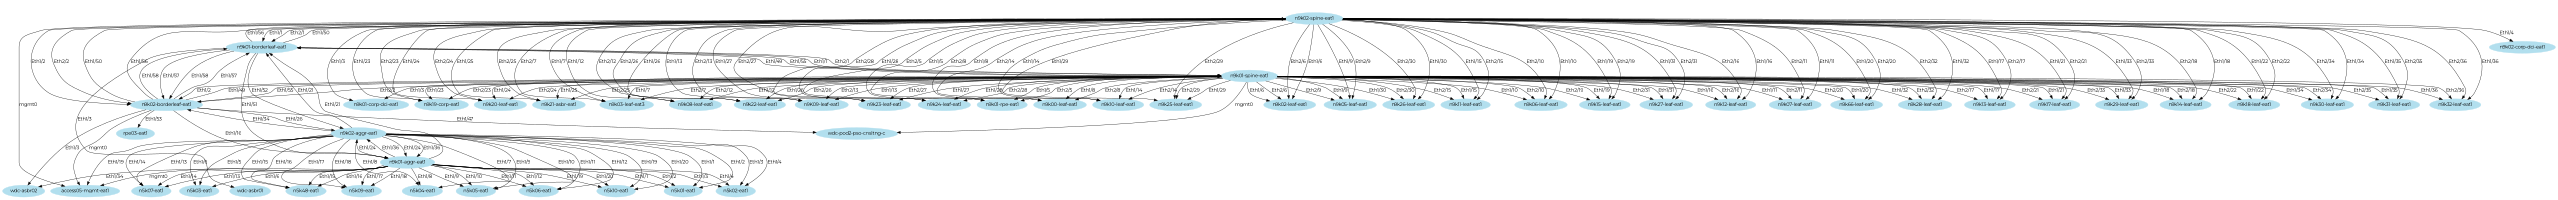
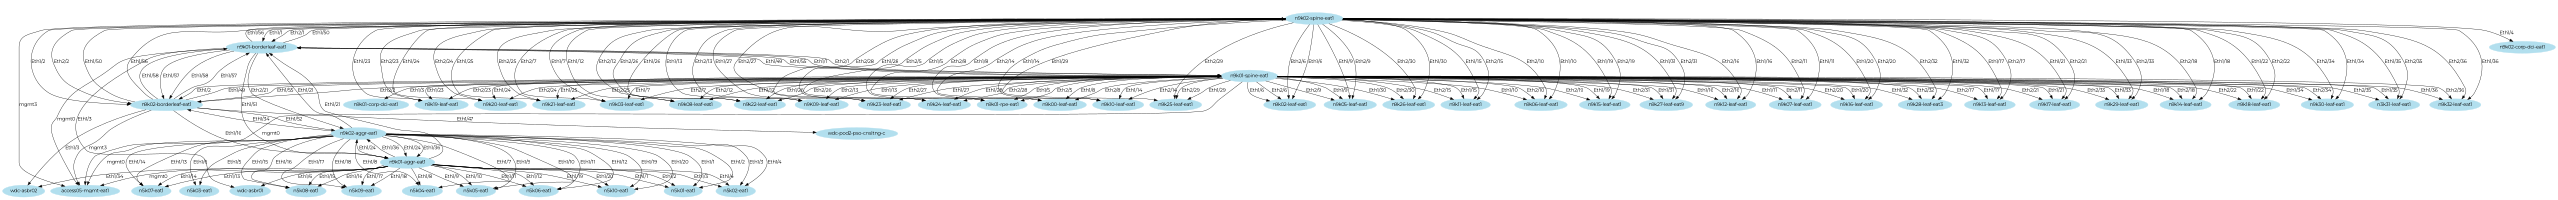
edge "n9k02-spine-eat1" -> "n9k01-corp-dci-eat1": removed, label "Eth1/3"
edge "n9k01-borderleaf-eat1" -> "access05-mgmt-eat1": added, label "mgmt0"
edge "n9k01-borderleaf-eat1" -> "n9k02-aggr-eat1": label "Eth1/52" -> "Eth2/21"
edge "n9k02-spine-eat1" -> "access05-mgmt-eat1": label "mgmt0" -> "mgmt3"
node "n9k19-corp-eat1": label "n9k19-corp-eat1" -> "n9k19-leaf-eat1"
node "n9k21-asbr-eat1": label "n9k21-asbr-eat1" -> "n9k21-leaf-eat1"
node "n9k03-leaf-eat3": label "n9k03-leaf-eat3" -> "n9k03-leaf-eat1"
node "n9k27-leaf-eat1": label "n9k27-leaf-eat1" -> "n9k27-leaf-eat9"
node "n9k66-leaf-eat1": label "n9k66-leaf-eat1" -> "n9k16-leaf-eat1"
node "n9k28-leaf-eat1": label "n9k28-leaf-eat1" -> "n9k28-leaf-eat3"
node "n9k31-leaf-eat1": label "n9k31-leaf-eat1" -> "n3k31-leaf-eat1"
edge "n9k02-borderleaf-eat1" -> "n9k02-aggr-eat1": label "Eth1/26" -> "Eth1/52"
edge "n9k01-spine-eat1" -> "wdc-pod2-pso-cnsltng-c": now "n9k01-spine-eat1" -> "access05-mgmt-eat1"
node "rpe03-eat1": removed
edge "n9k02-borderleaf-eat1" -> "access05-mgmt-eat1": label "mgmt0" -> "mgmt3"
edge "n9k02-aggr-eat1" -> "access05-mgmt-eat1": label "Eth1/19" -> "mgmt0"
edge "n9k01-aggr-eat1" -> "n5k03-eat1": now "n9k01-aggr-eat1" -> "wdc-asbr01"
node "n5k48-eat1": label "n5k48-eat1" -> "n5k08-eat1"
